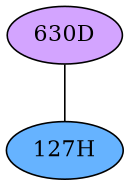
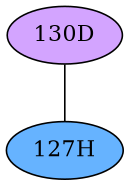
node "630D": label "630D" -> "130D"
